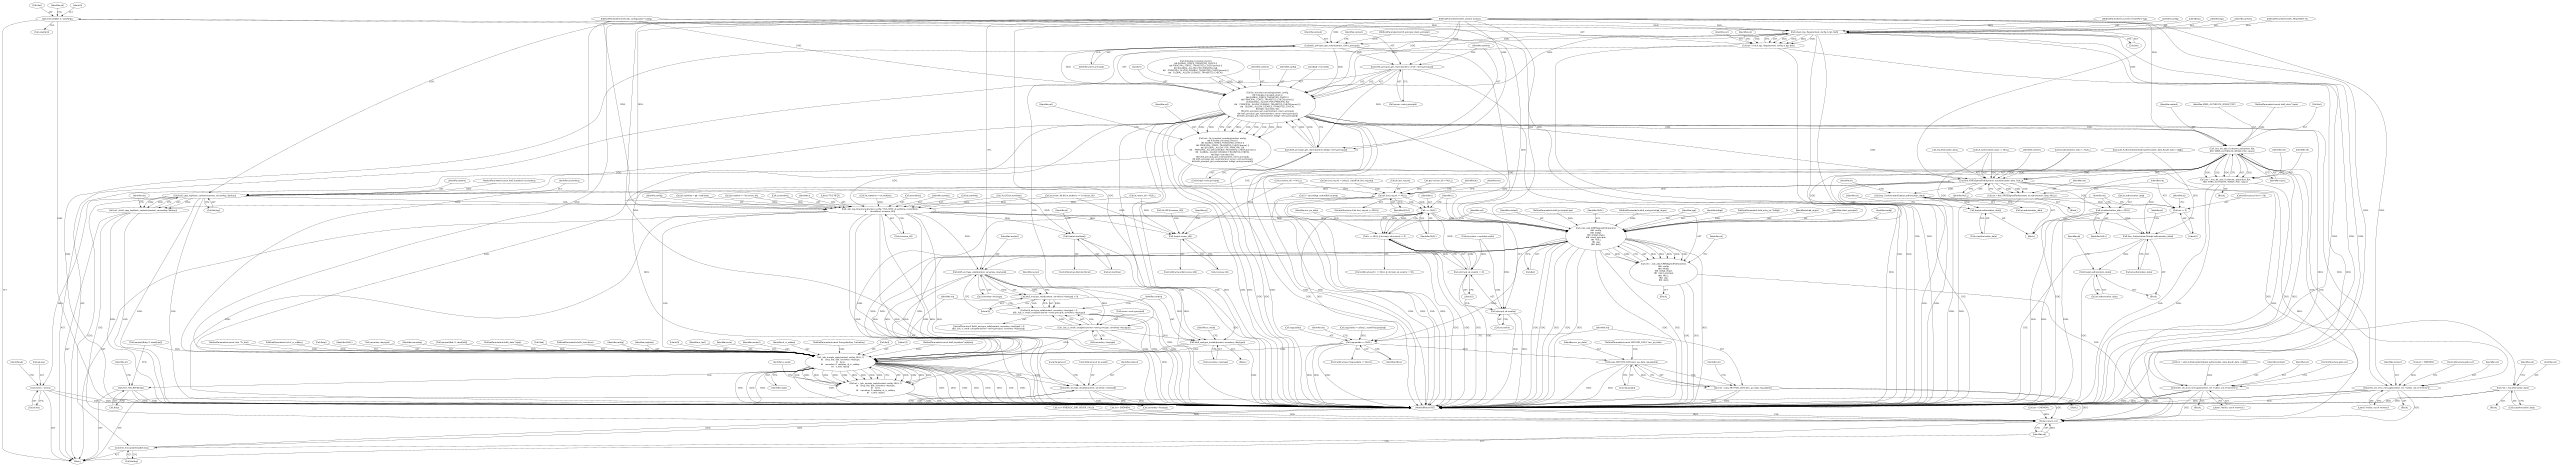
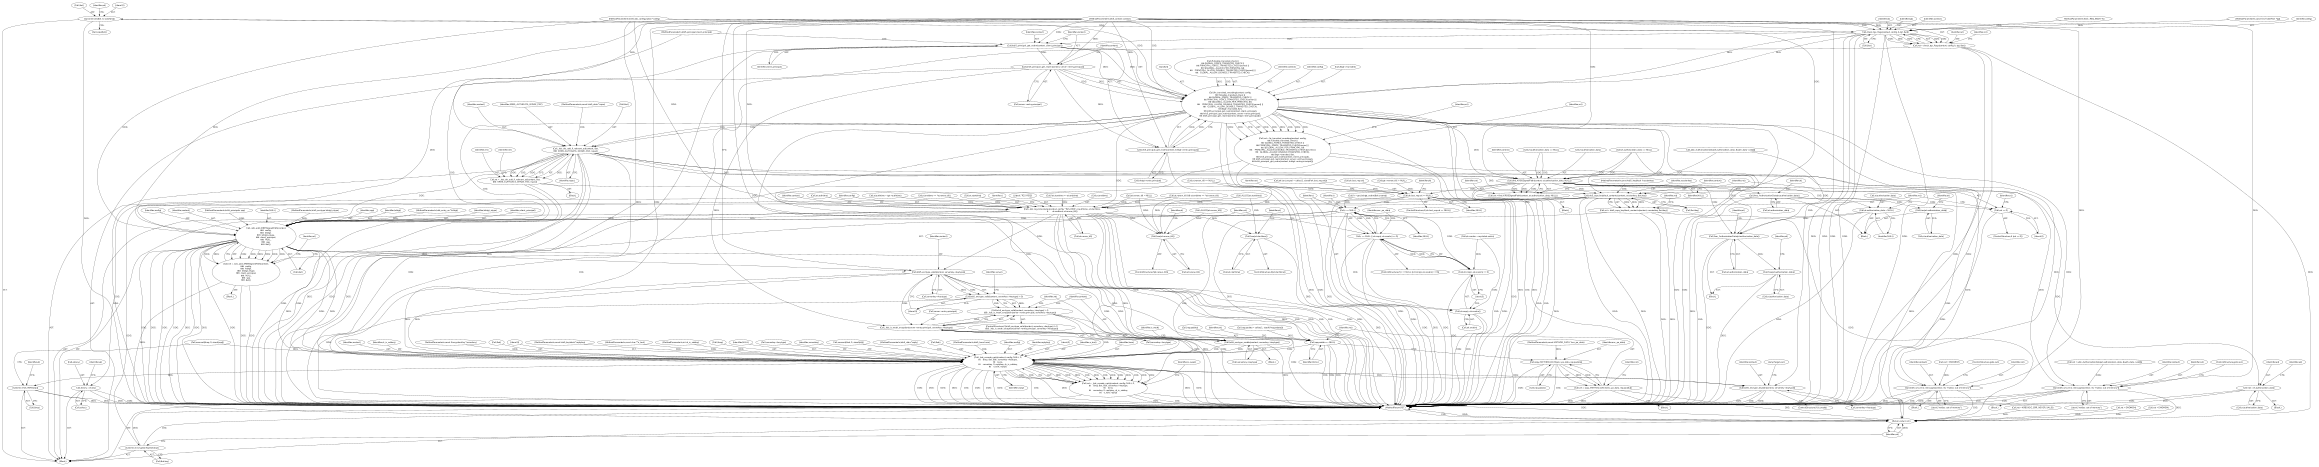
edge "(ControlStructure,if (ret == 0))" -> "(Call,ret == 0)": reversed
edge "(Call,*r = get_krbtgt_realm(&ek.sname))" -> "(MethodReturn,RET)": now "(Call,r == NULL)" -> "(MethodReturn,RET)"
node "(ControlStructure,if (rep.padata == NULL))": removed
edge "(ControlStructure,if (is_weak))" -> "(Call,krb5_enctype_disable(context, serverkey->keytype))": reversed
